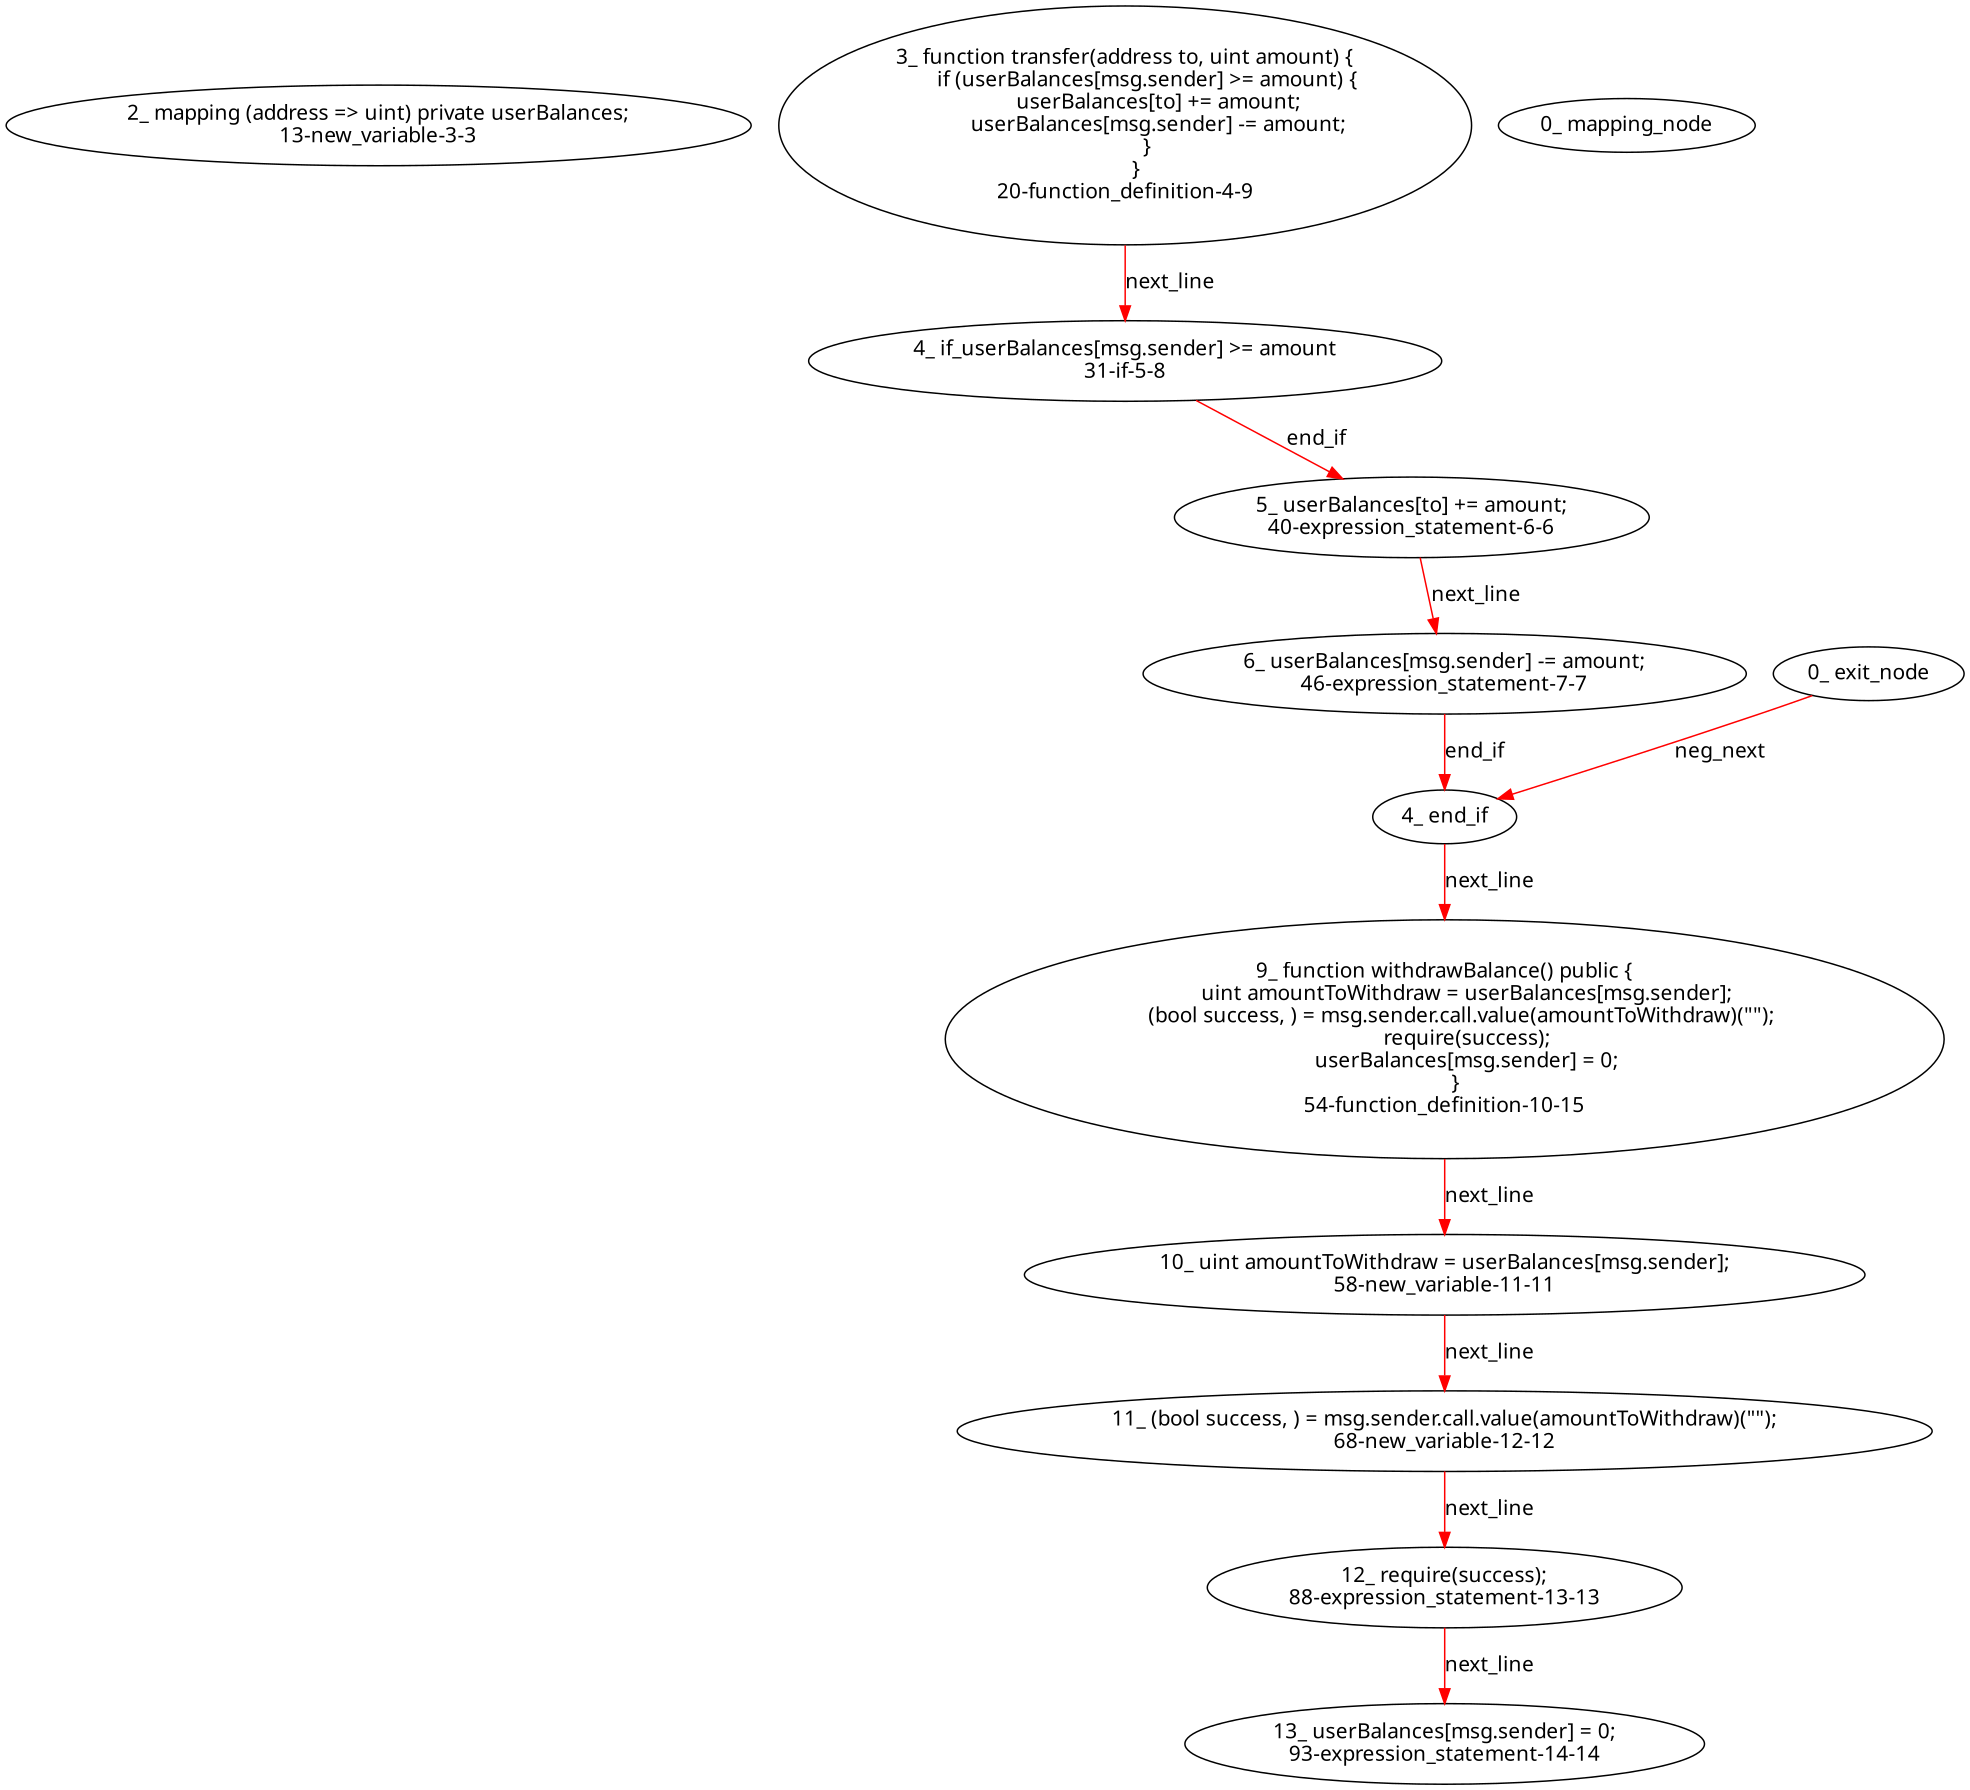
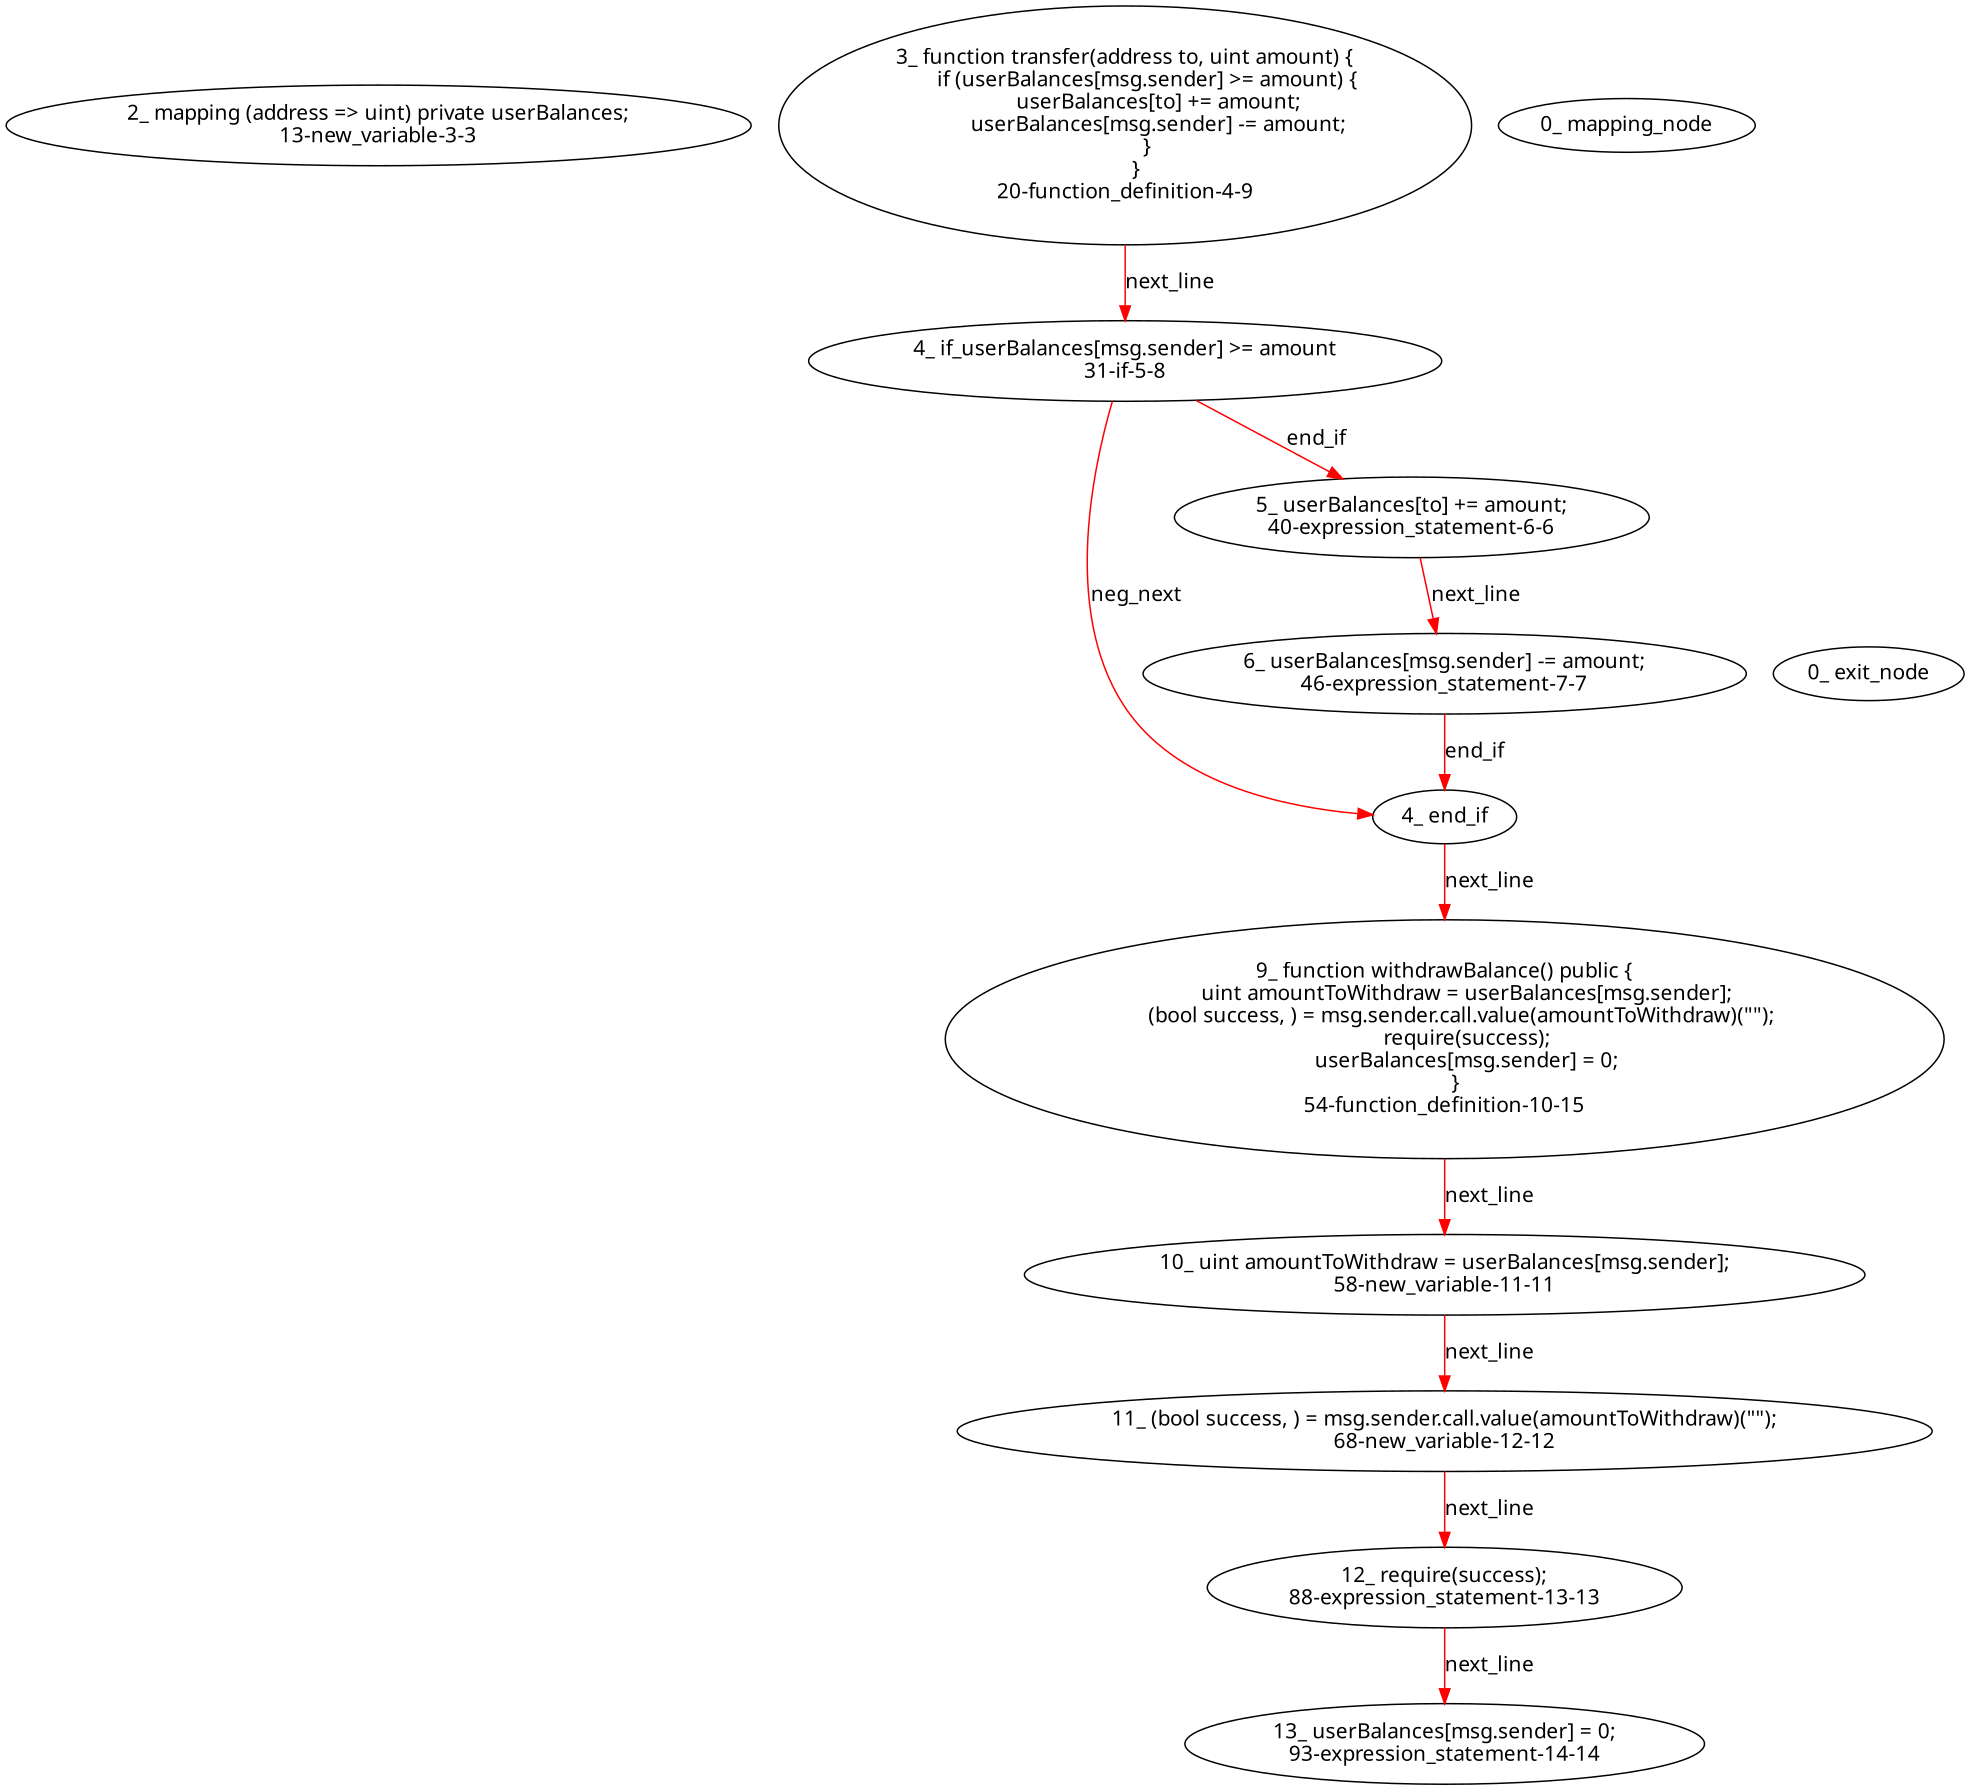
edge "0_ exit_node" -> "4_ end_if": now "4_ if_userBalances[msg.sender] >= amount 31-if-5-8" -> "4_ end_if"
